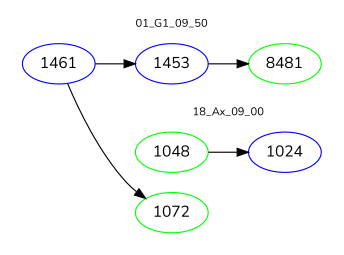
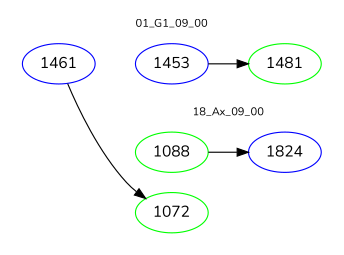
cluster "01_G1_09_50": label "01_G1_09_50" -> "01_G1_09_00"
edge "1461" -> "1453": removed
node "8481": label "8481" -> "1481"
node "1048": label "1048" -> "1088"
node "1024": label "1024" -> "1824"
